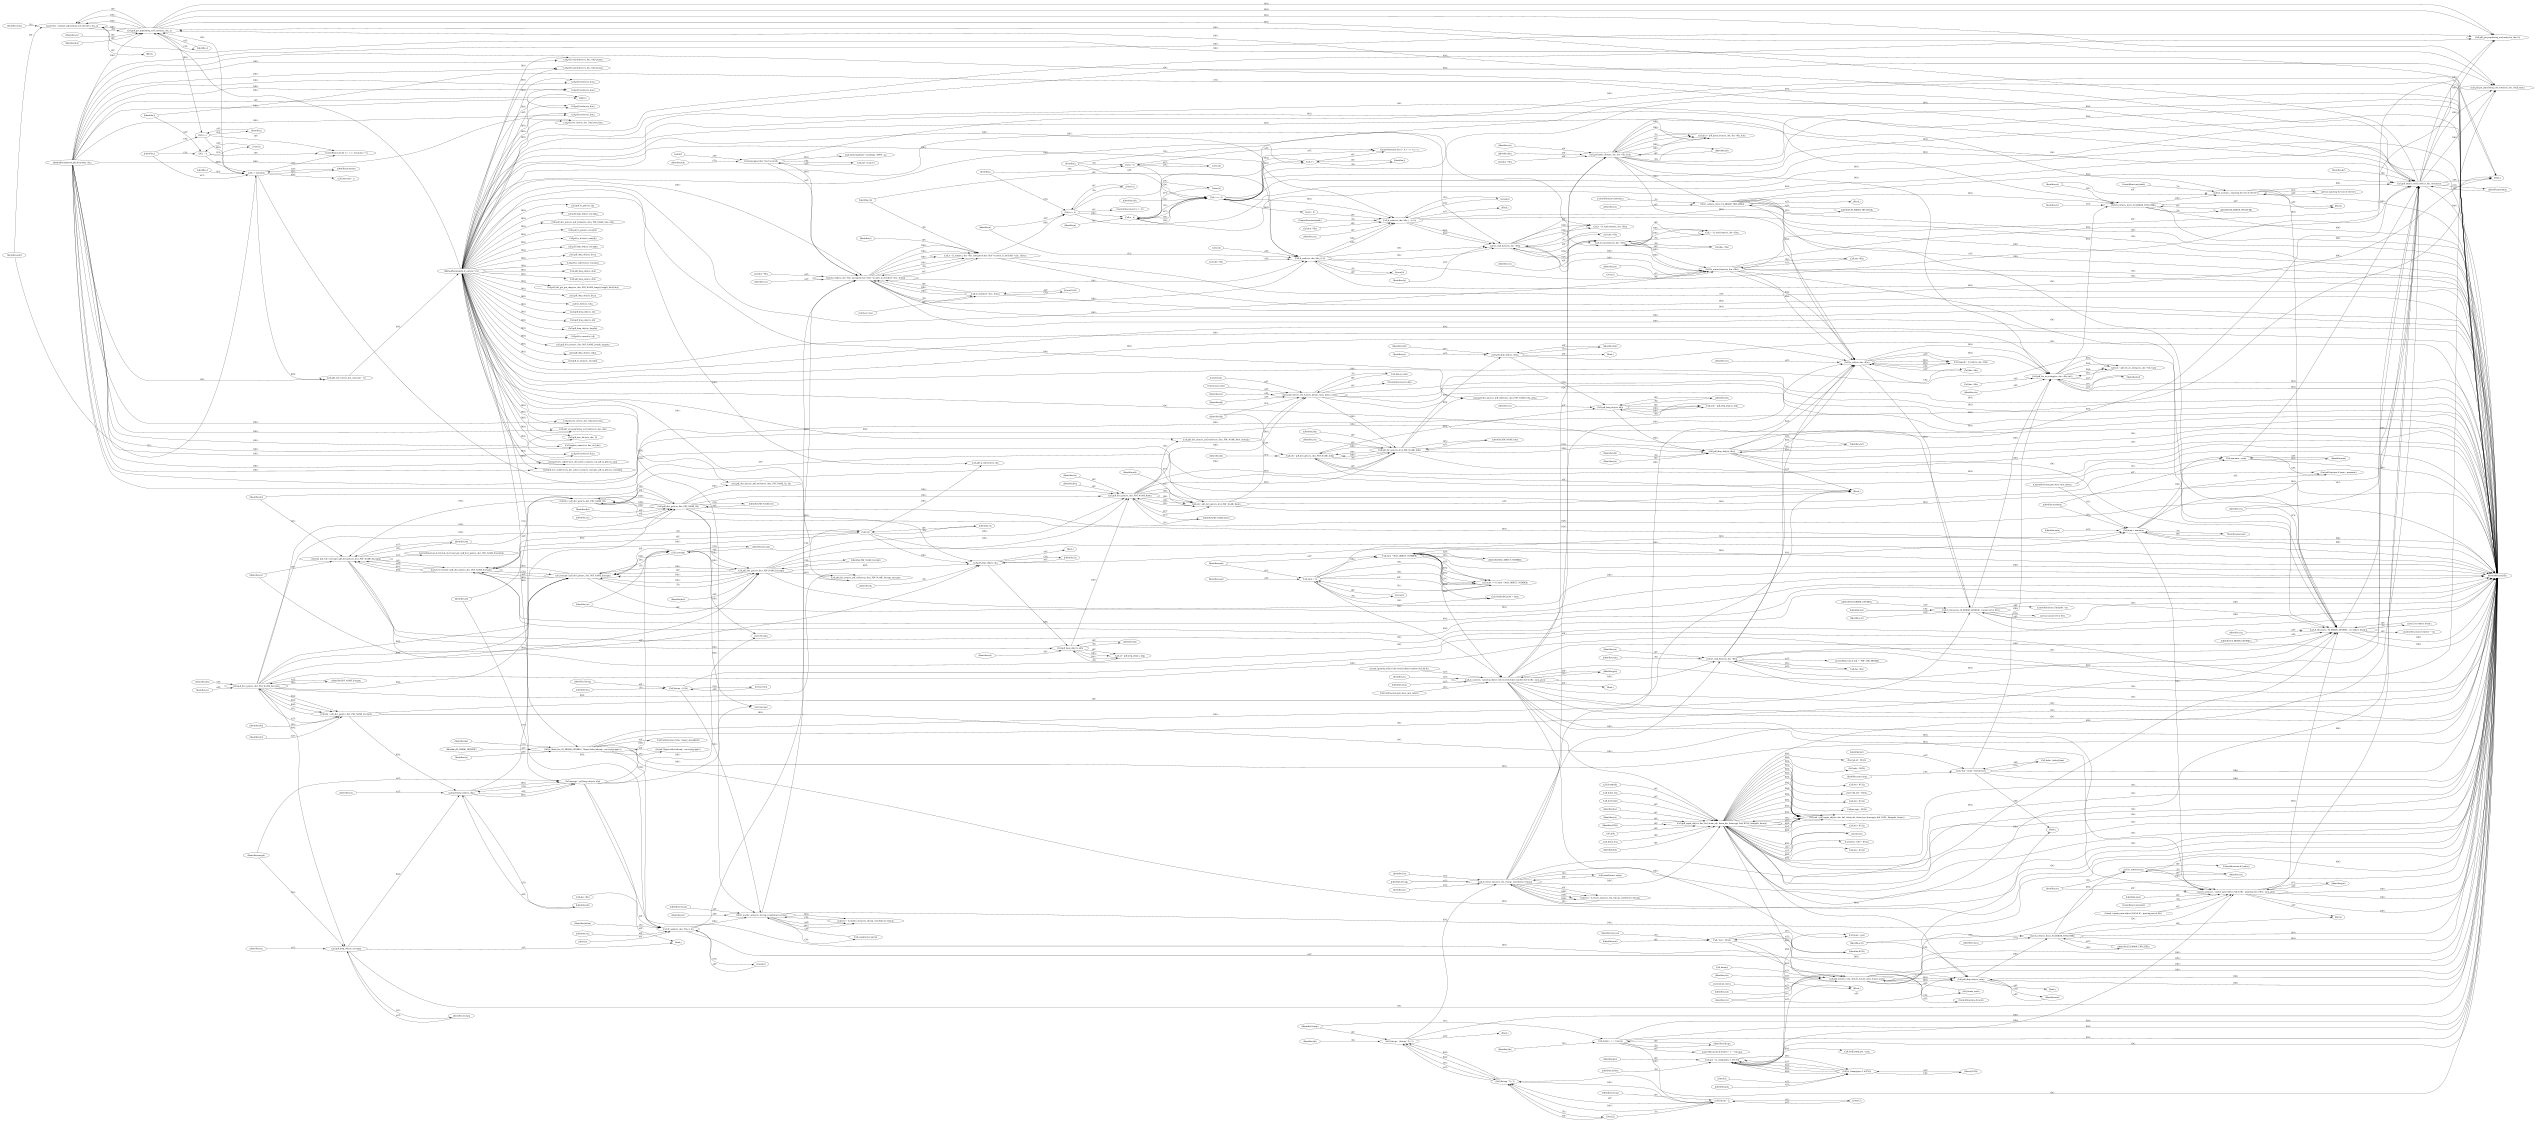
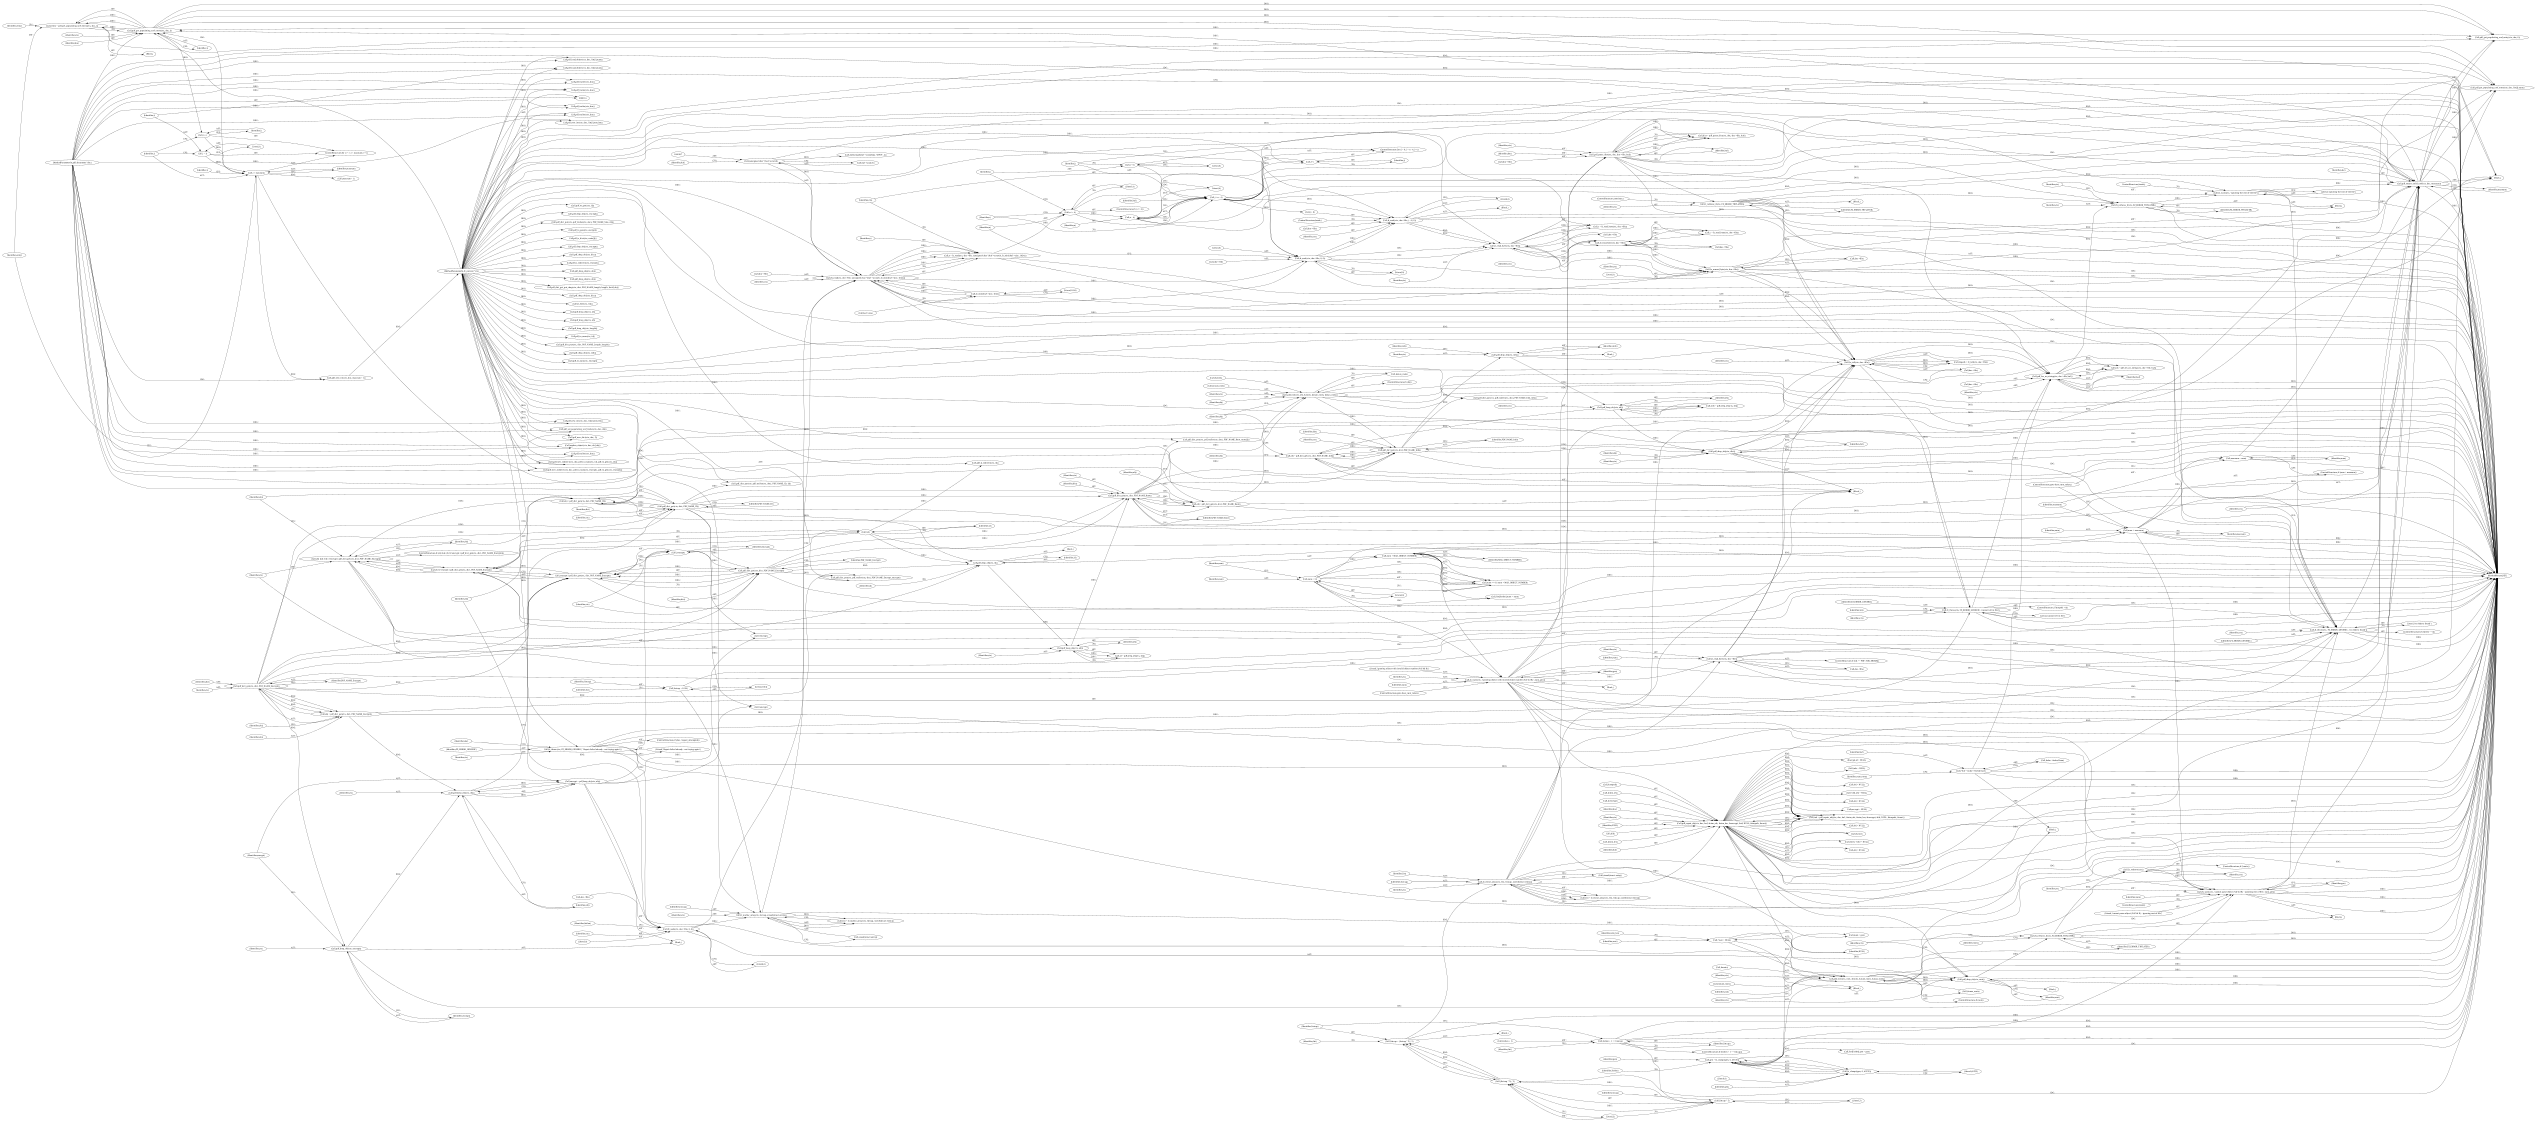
node "(Identifier,c)": added
edge "(Call,pdf_dict_get(ctx, dict, PDF_NAME_Root))" -> "(ControlStructure,if (num > maxnum))": now "(Call,pdf_dict_get(ctx, dict, PDF_NAME_Root))" -> "(MethodReturn,RET)"
node "(Call,listlen + 1)": added
